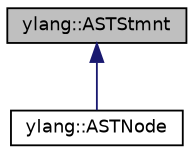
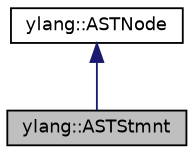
edge "ylang::ASTNode" -> "ylang::ASTStmnt": reversed
